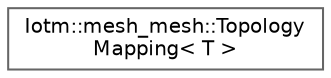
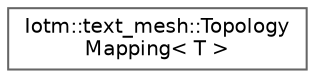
node "Iotm::mesh_mesh::Topology Mapping< T >": label "Iotm::mesh_mesh::Topology Mapping< T >" -> "Iotm::text_mesh::Topology Mapping< T >"
